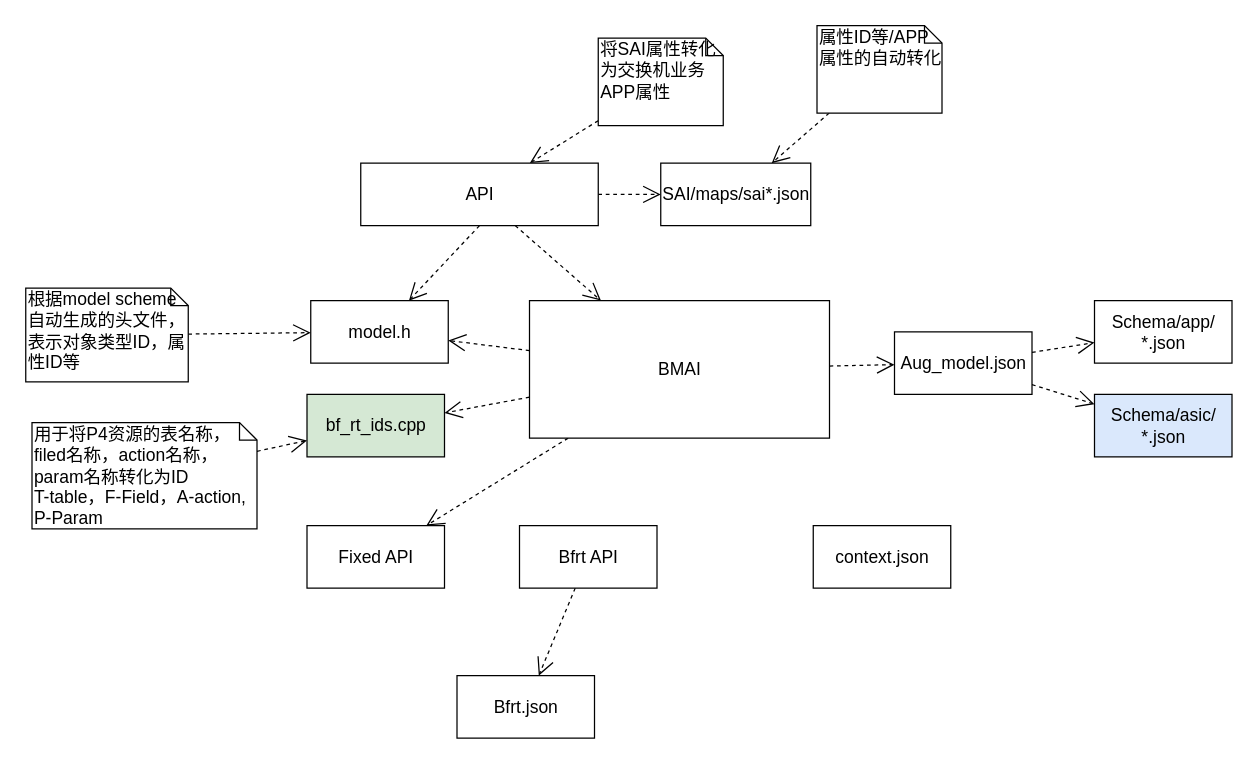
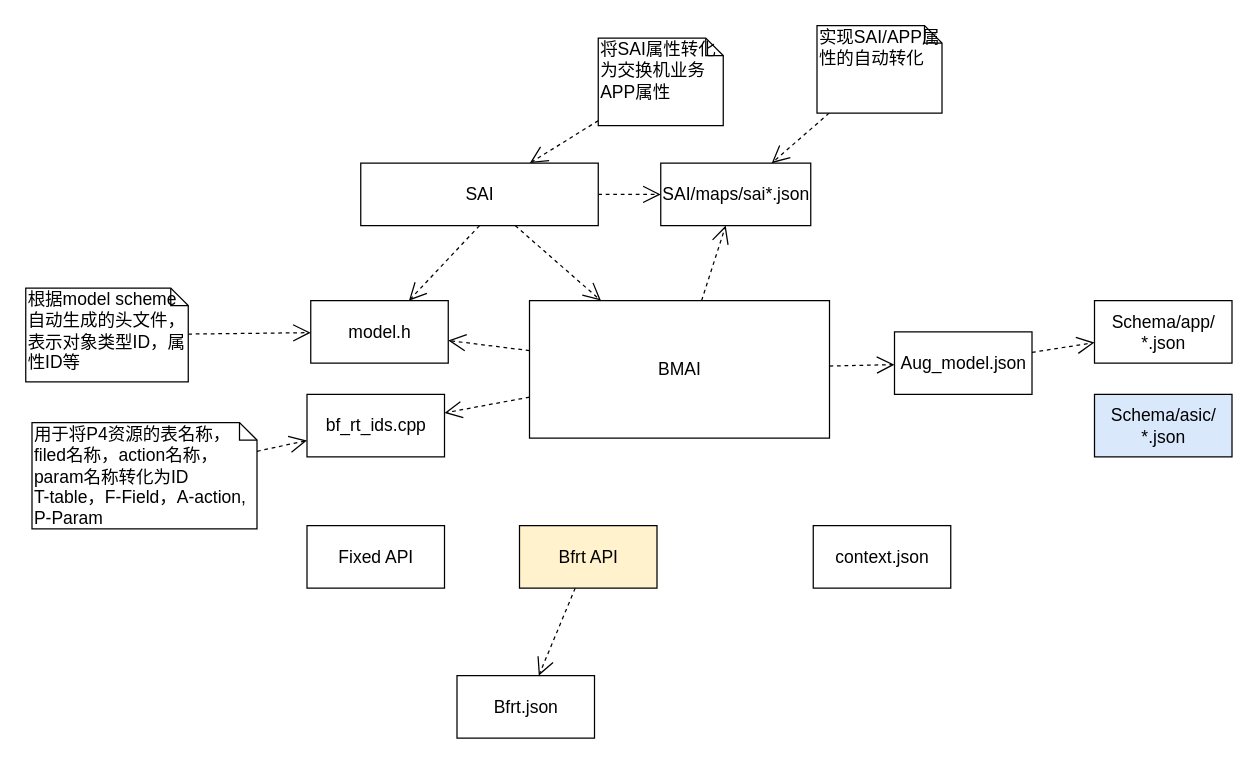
node "属性ID等/APP属性的自动转化": label "属性ID等/APP属性的自动转化" -> "实现SAI/APP属性的自动转化"
node "API": label "API" -> "SAI"
edge "Aug_model.json" -> "Schema/asic/ *.json": removed
node "bf_rt_ids.cpp": fillcolor #d5e8d4 -> #ffffff
edge "BMAI" -> "Fixed API": now "BMAI" -> "SAI/maps/sai*.json"
node "Bfrt API": fillcolor #ffffff -> #fff2cc
